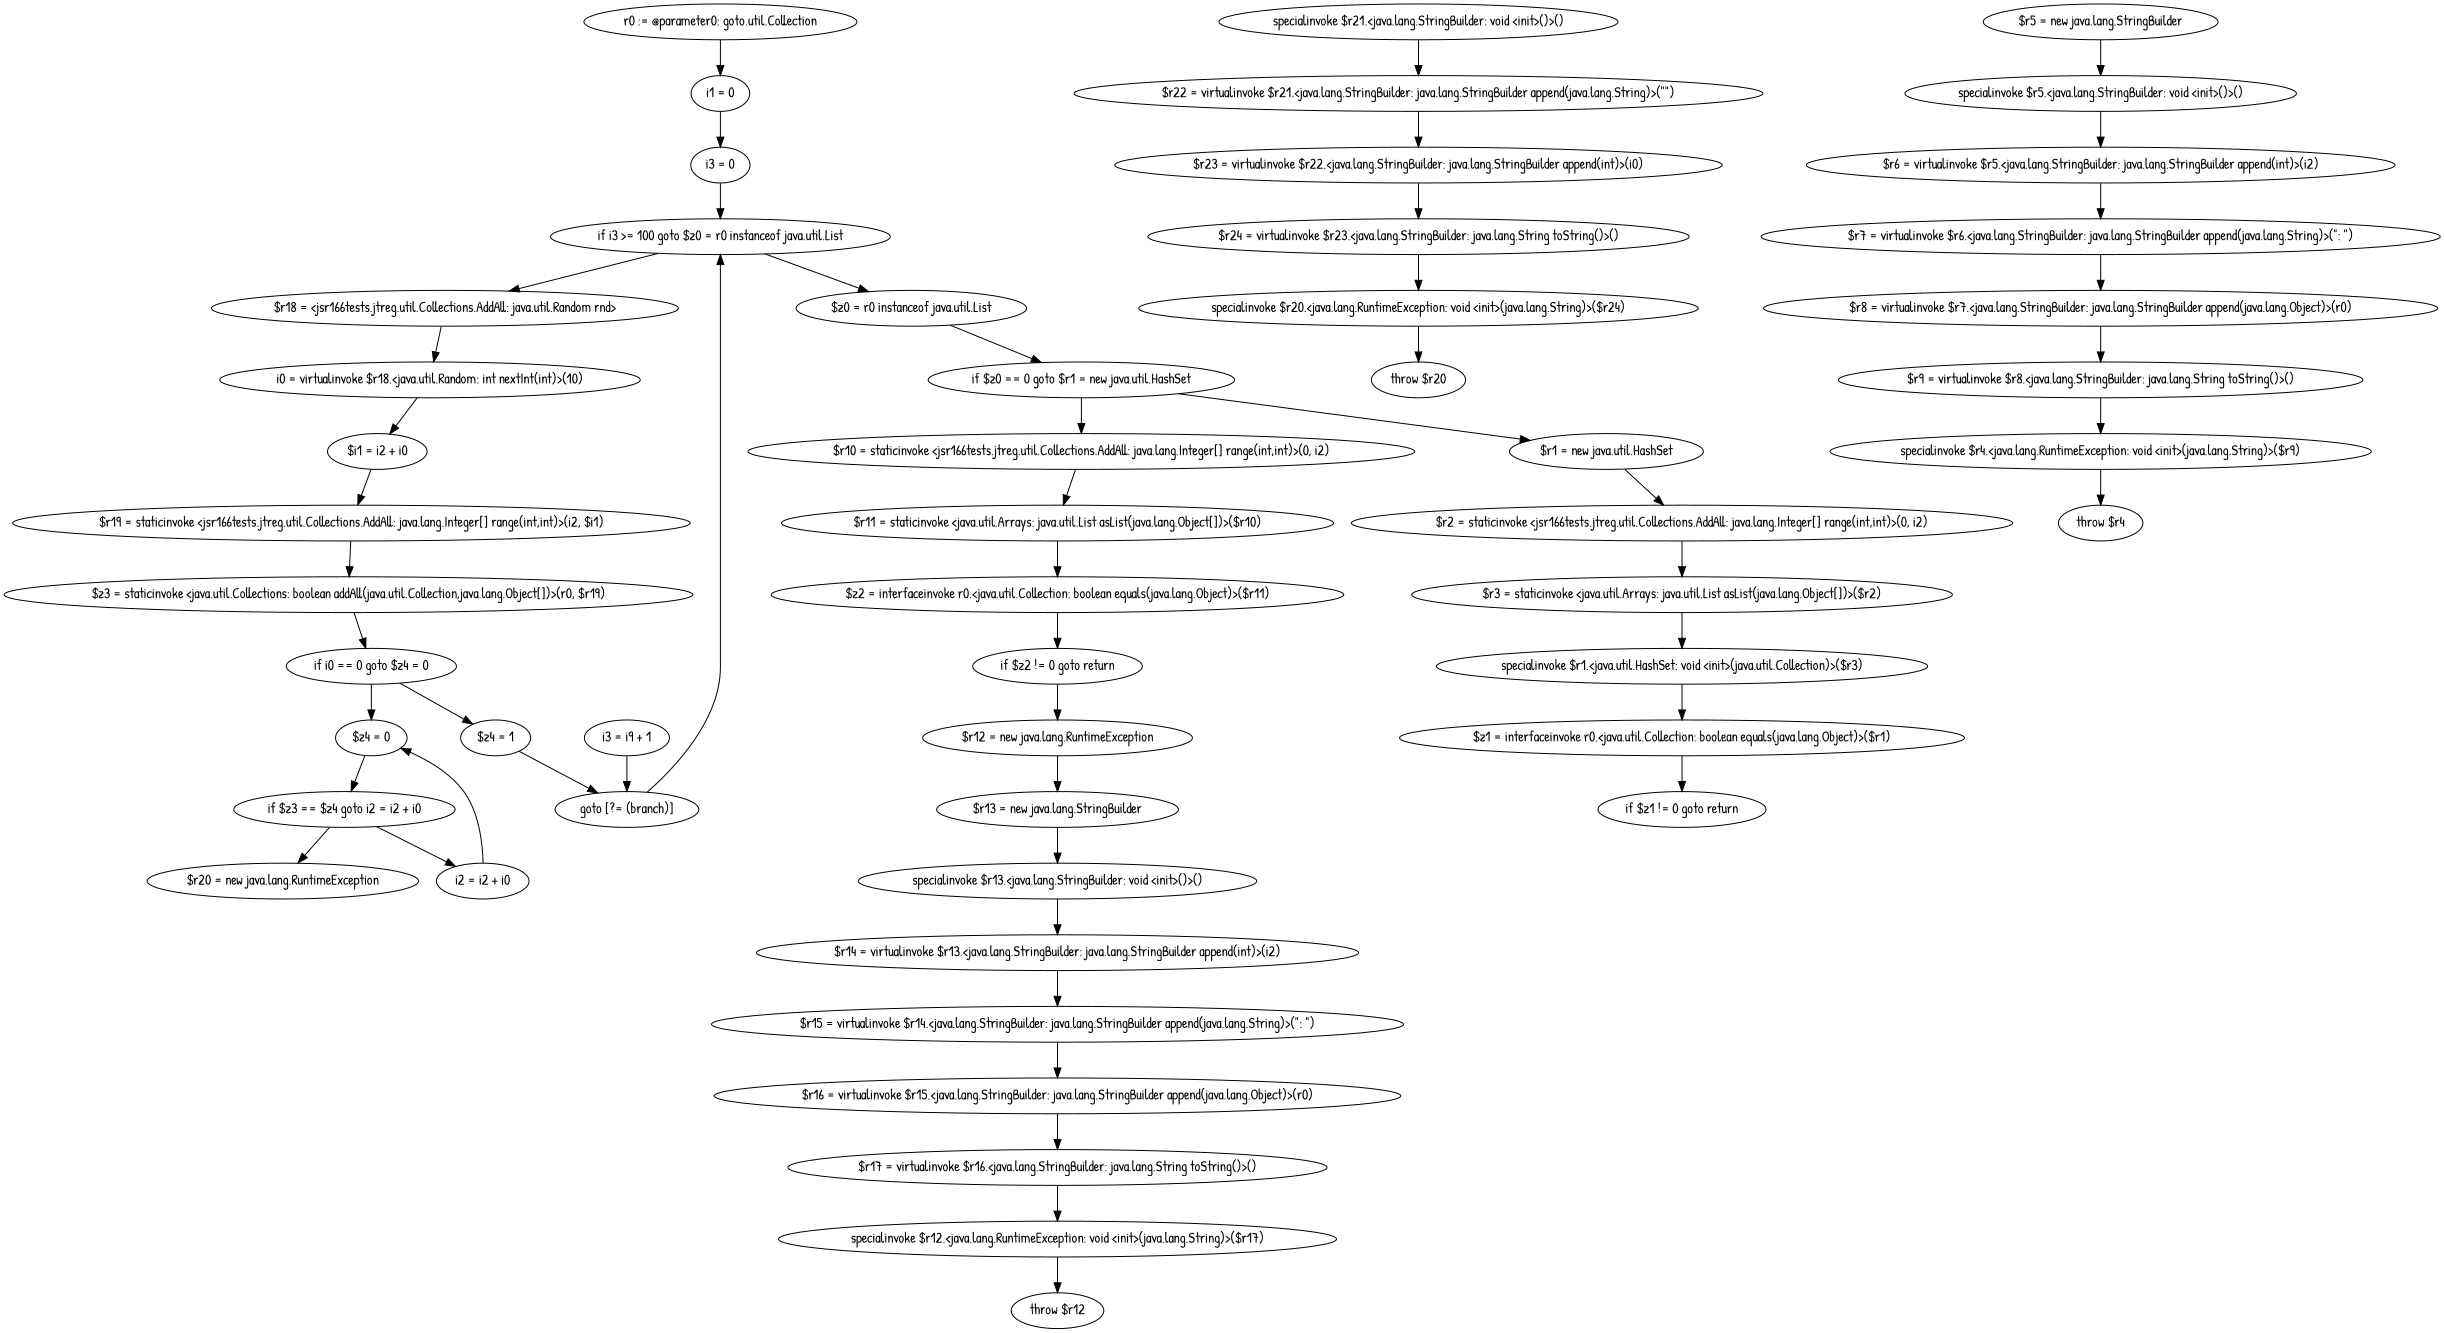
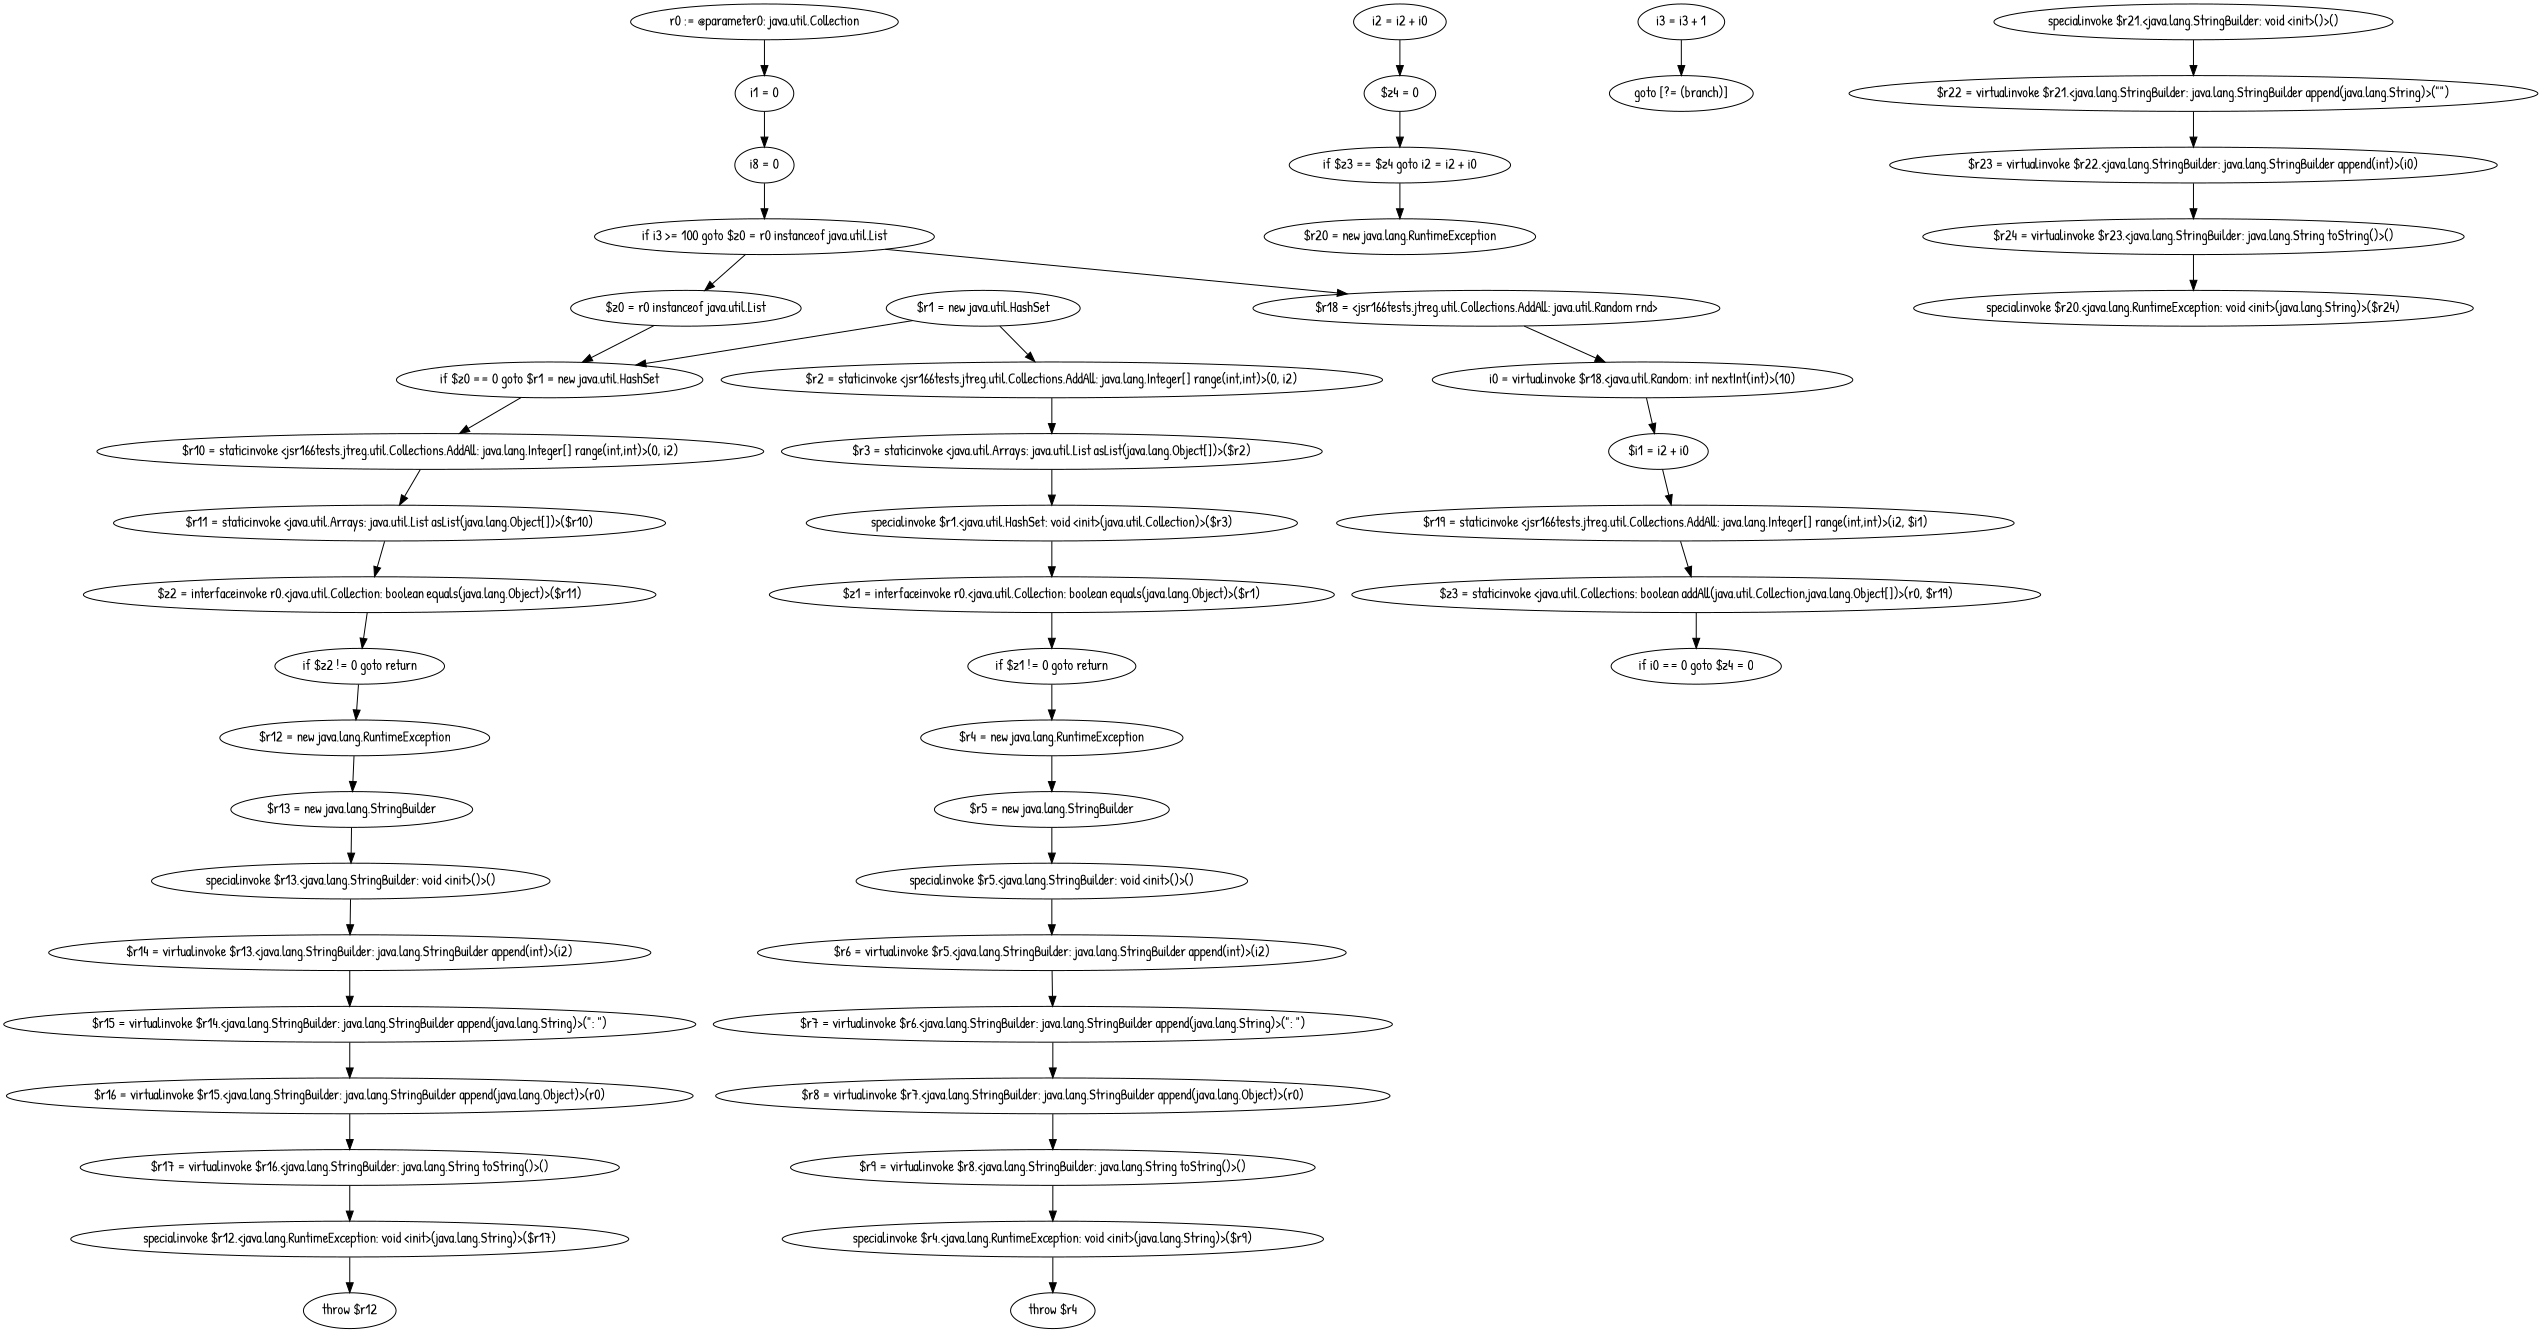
node "r0 := @parameter0: goto.util.Collection": label "r0 := @parameter0: goto.util.Collection" -> "r0 := @parameter0: java.util.Collection"
node "i3 = 0": label "i3 = 0" -> "i8 = 0"
node "throw $r20": removed
edge "if $z0 == 0 goto $r1 = new java.util.HashSet" -> "$r1 = new java.util.HashSet": reversed
edge "goto [?= (branch)]" -> "if i3 >= 100 goto $z0 = r0 instanceof java.util.List": removed
edge "if i0 == 0 goto $z4 = 0" -> "$z4 = 0": removed
node "$z4 = 1": removed
node "i3 = i9 + 1": label "i3 = i9 + 1" -> "i3 = i3 + 1"
node "$r4 = new java.lang.RuntimeException": added
edge "if $z3 == $z4 goto i2 = i2 + i0" -> "i2 = i2 + i0": removed
